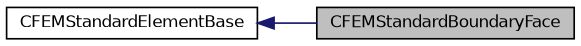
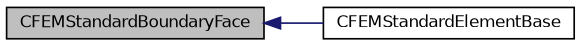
edge "CFEMStandardBoundaryFace" -> "CFEMStandardElementBase": reversed
